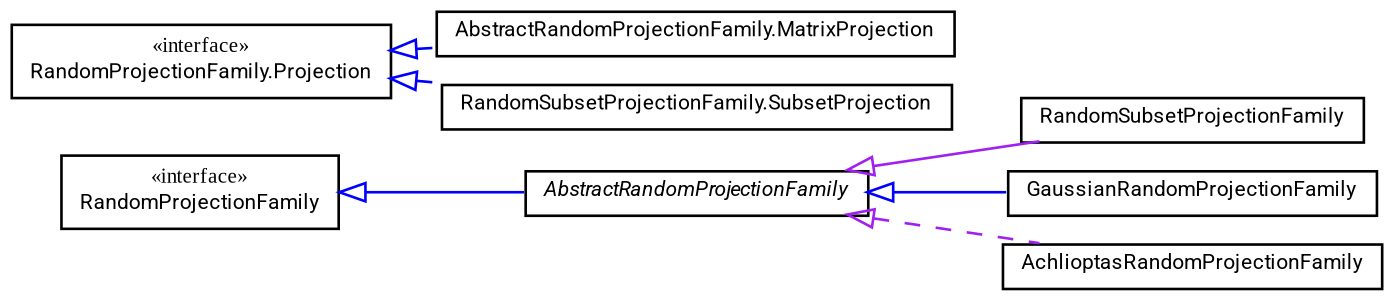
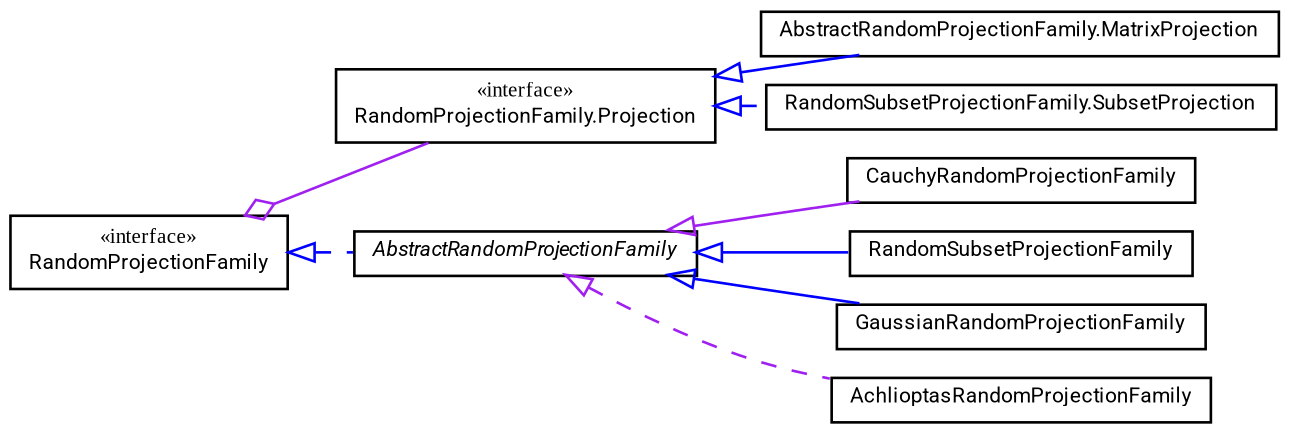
edge "AbstractRandomProjectionFamily.MatrixProjection" -> "RandomProjectionFamily.Projection": style dashed -> solid
edge "RandomSubsetProjectionFamily" -> "AbstractRandomProjectionFamily": color purple -> blue
edge "RandomProjectionFamily.Projection" -> "RandomProjectionFamily": added
node "CauchyRandomProjectionFamily": added
edge "AbstractRandomProjectionFamily" -> "RandomProjectionFamily": style solid -> dashed
